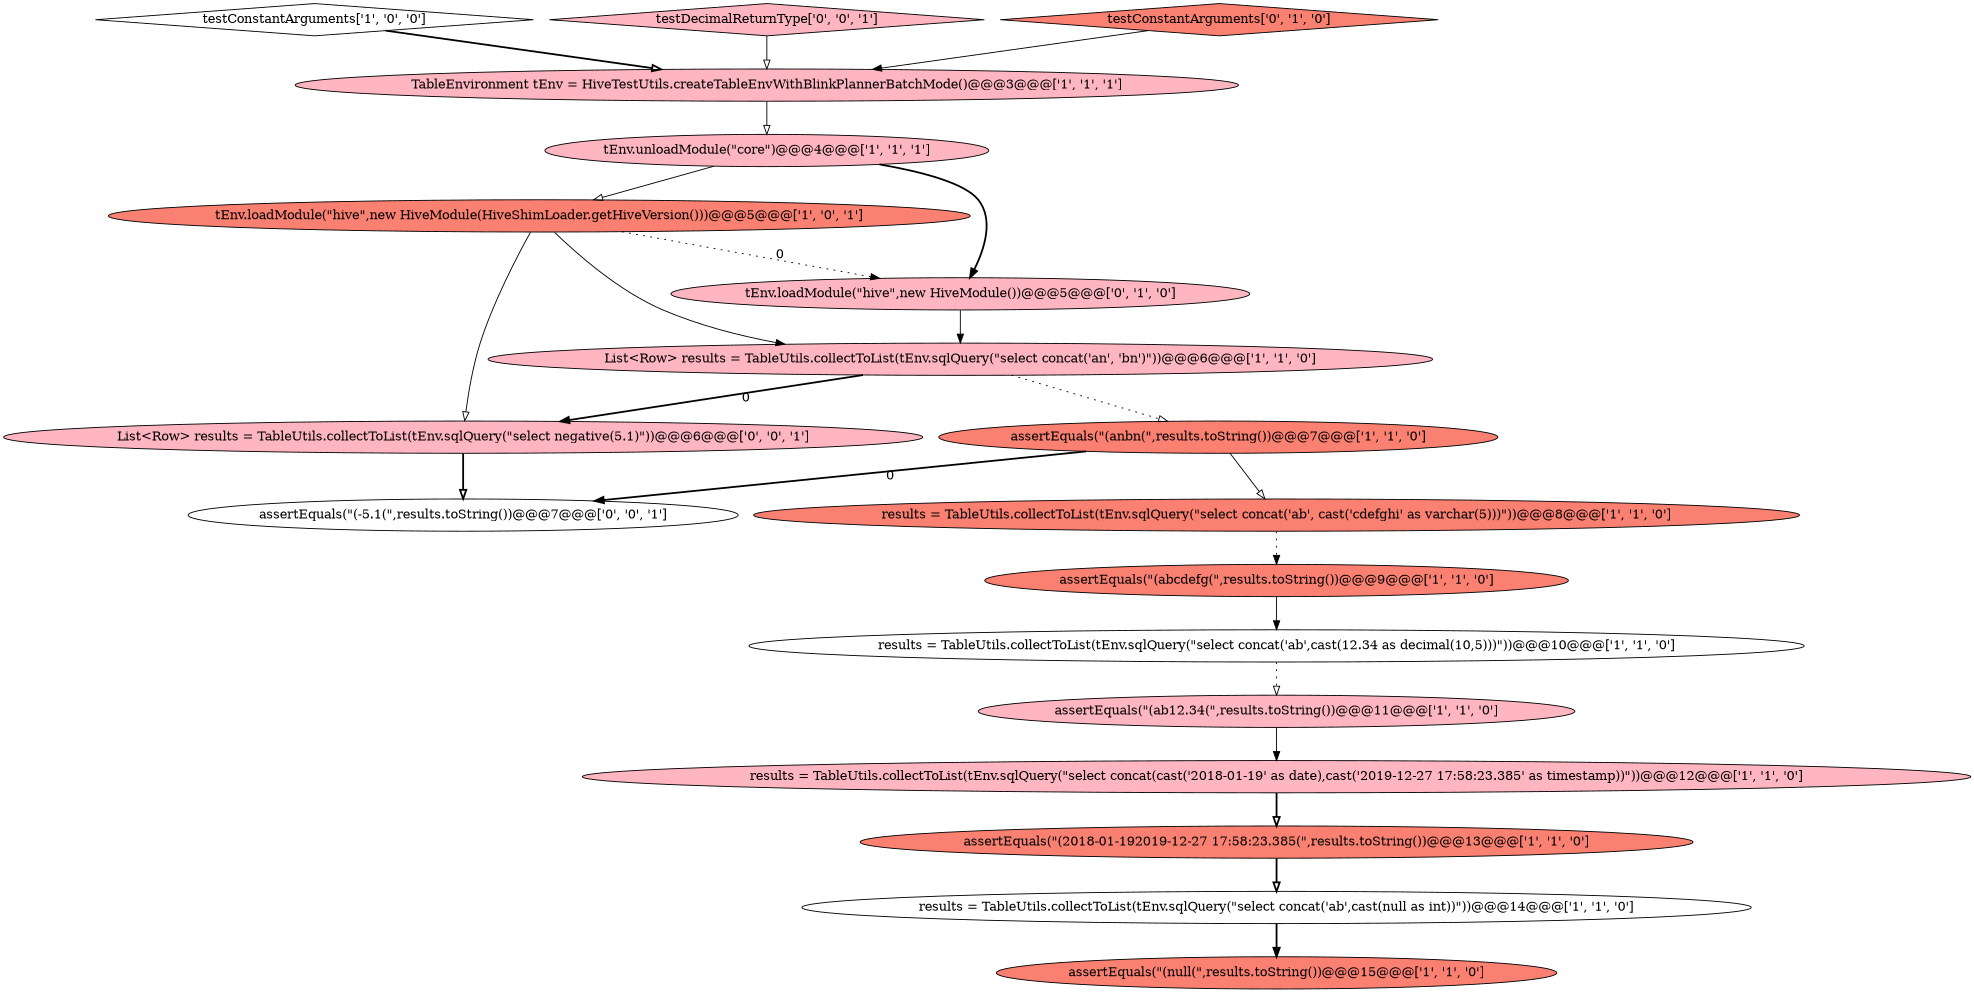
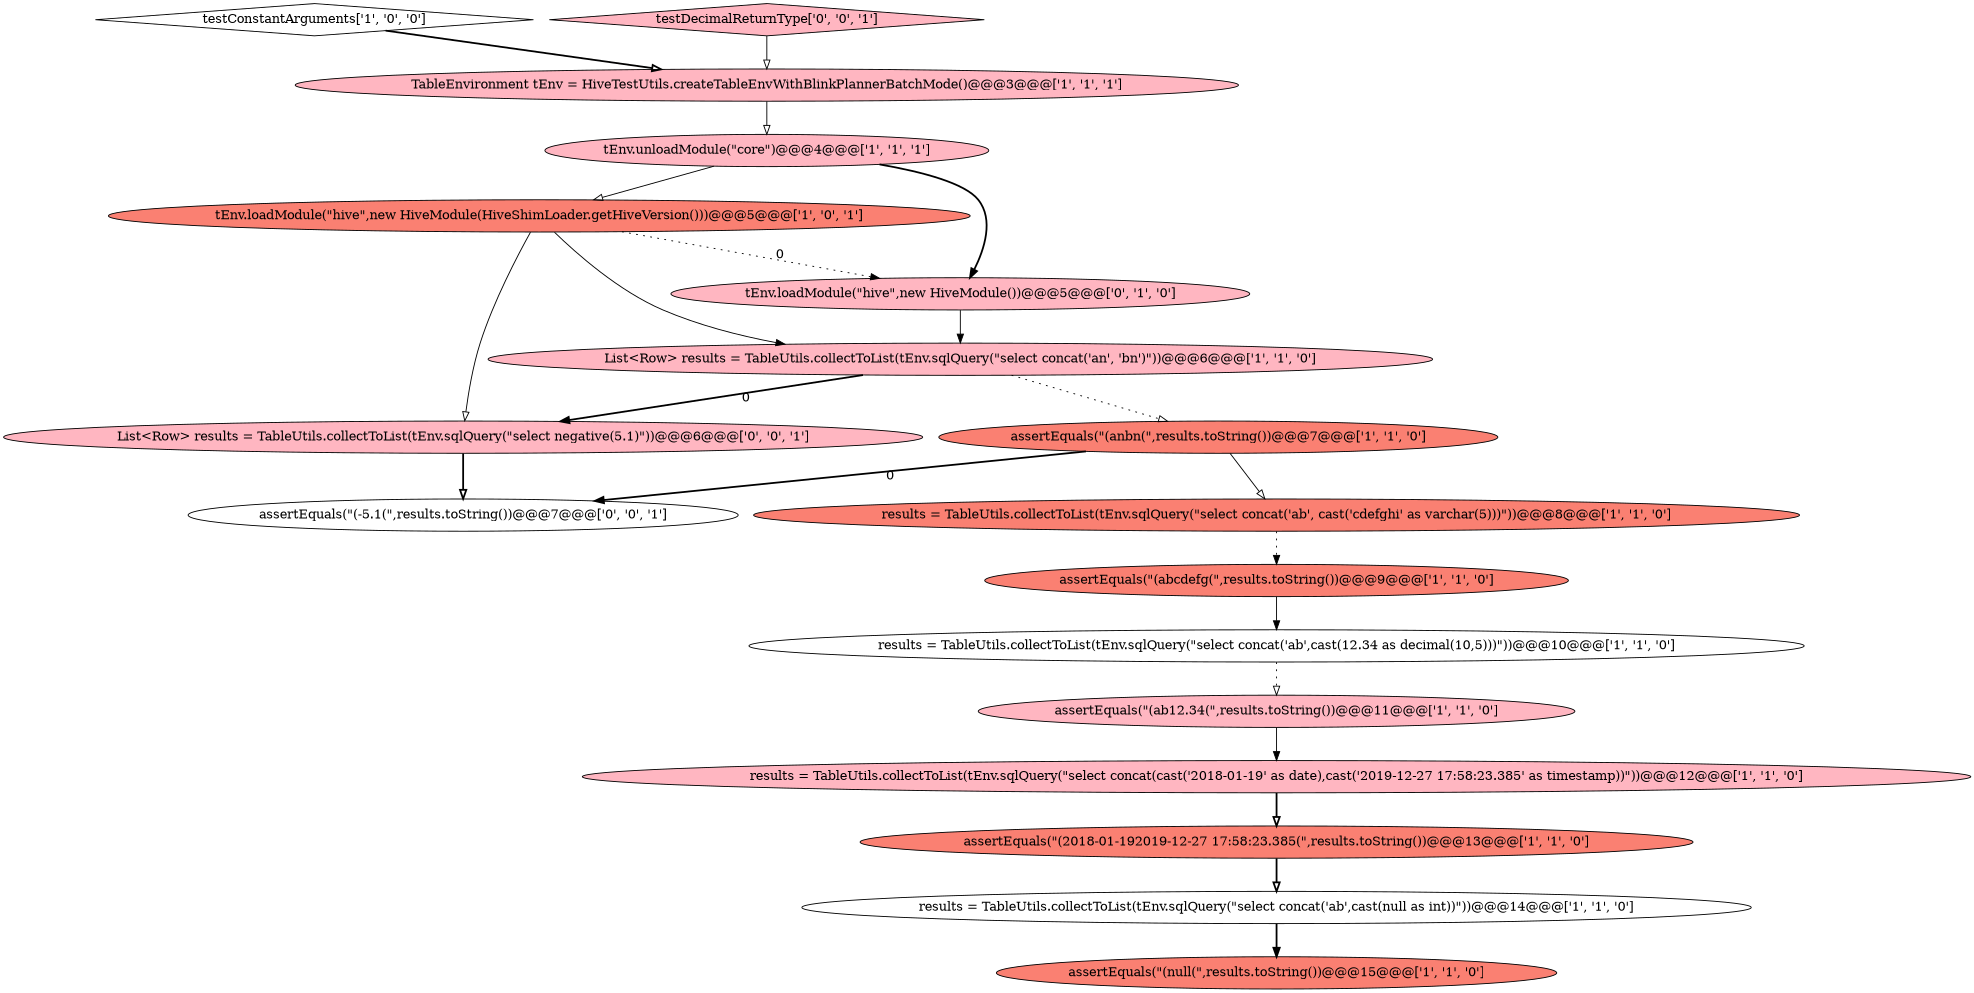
node "testConstantArguments['0', '1', '0']": removed
